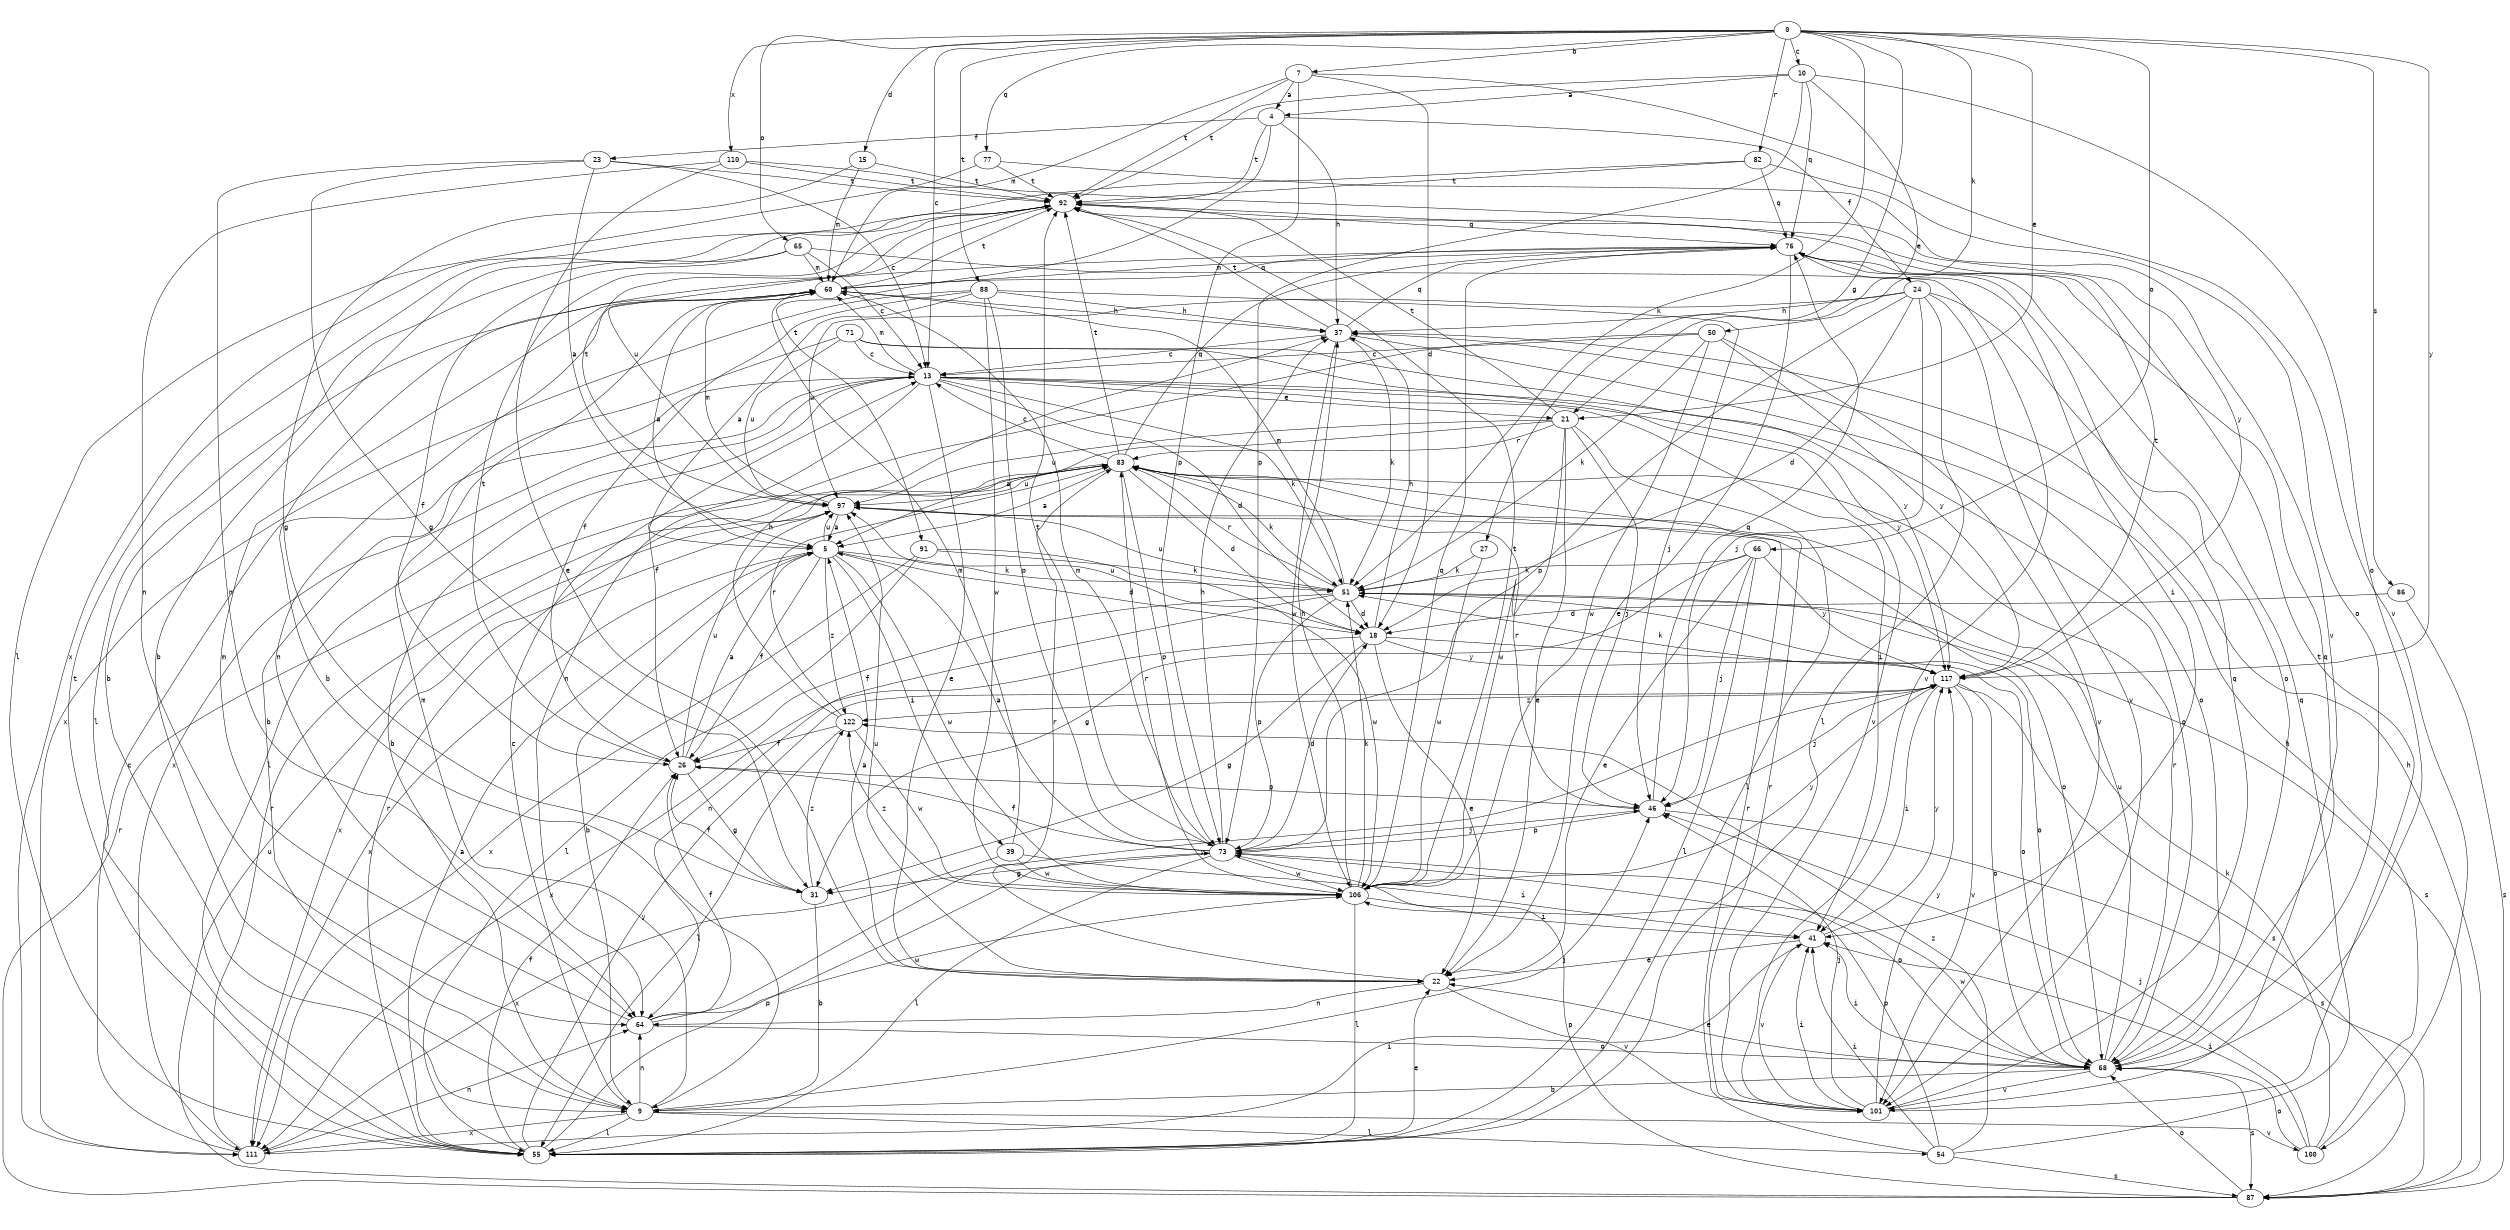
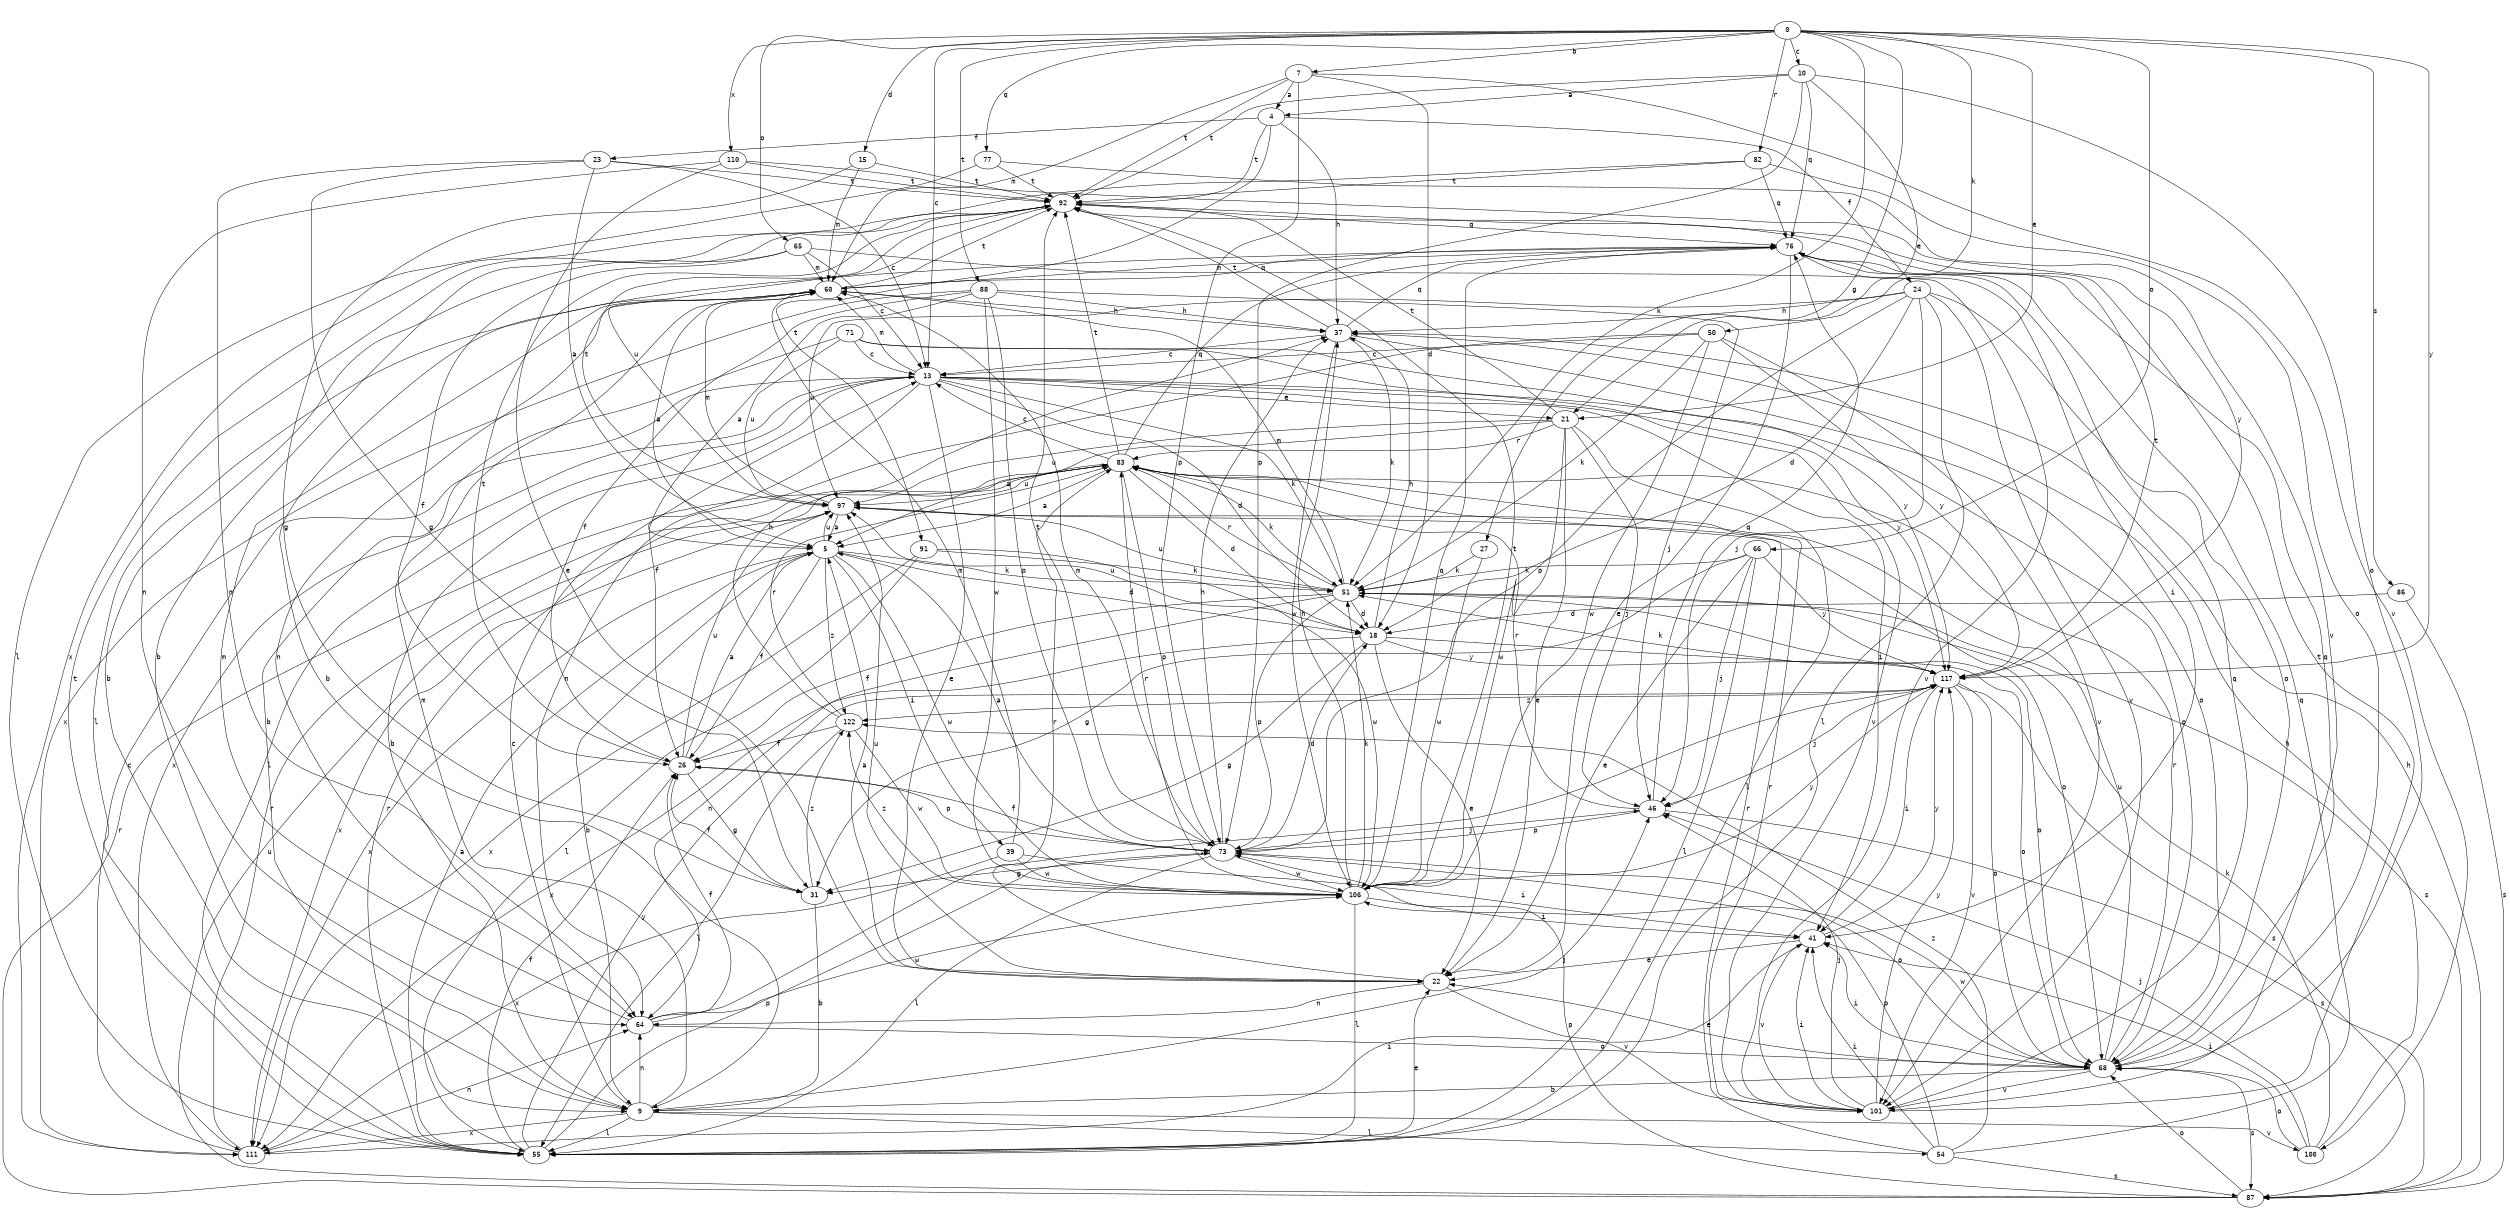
edge "26" -> "46": now "26" -> "73"
